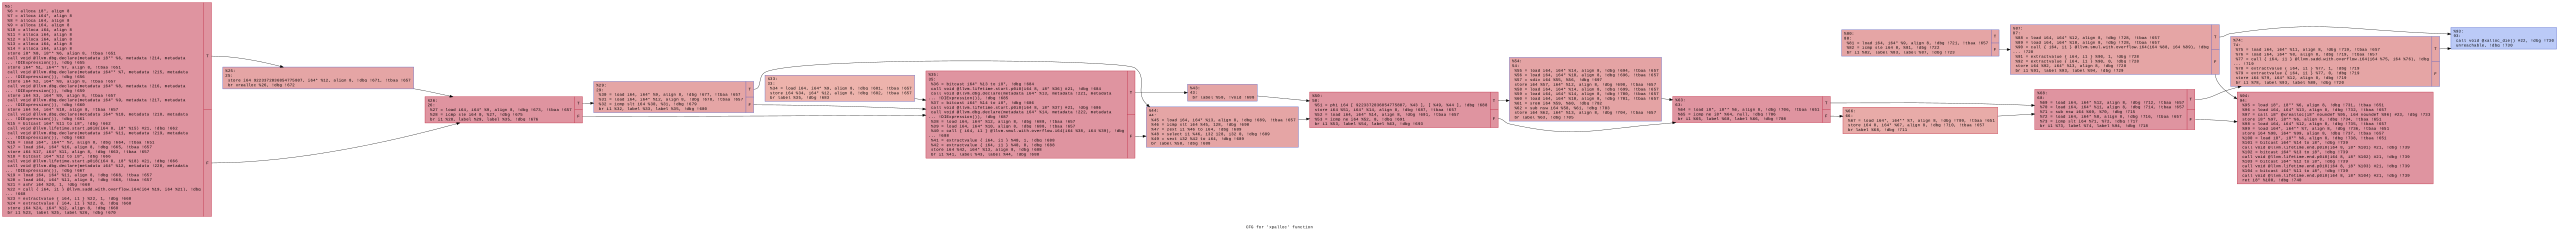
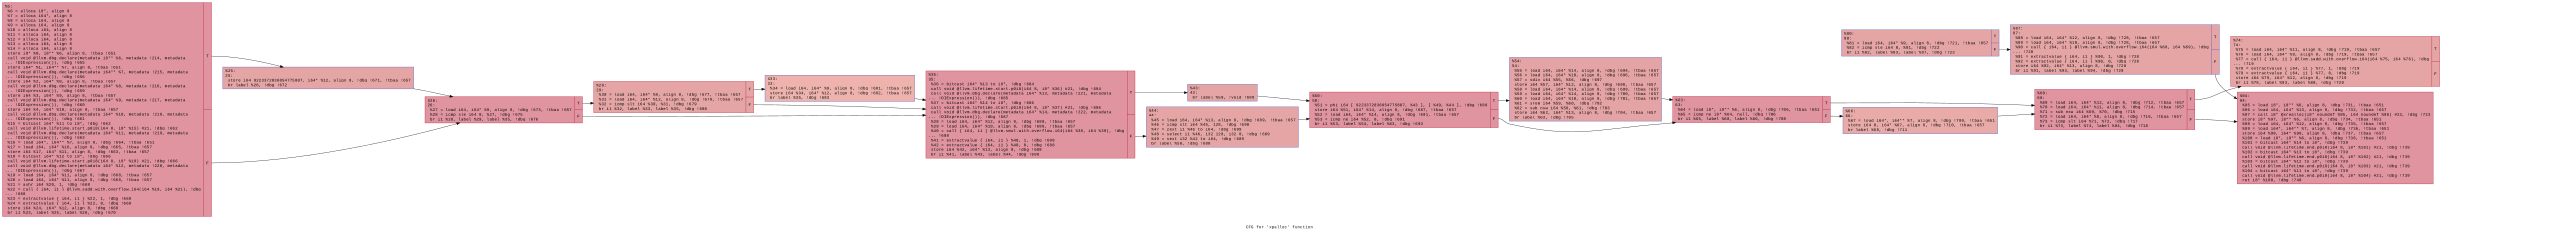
node "%93:": removed
edge "%29:" -> "%44:": now "%29:" -> "%33:"
node "%74:": color #3d50c3ff -> #b70d28ff
node "%25:": text "br xrealloc %26, !dbg !672" -> "br label %26, !dbg !672"
node "%29:": color #3d50c3ff -> #b70d28ff
node "%66:": color #b70d28ff -> #3d50c3ff
